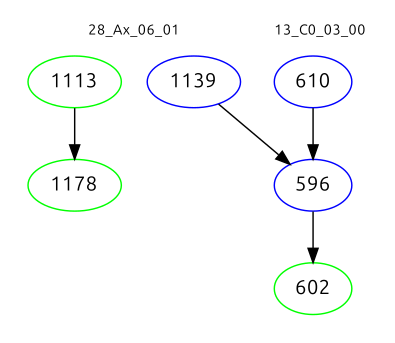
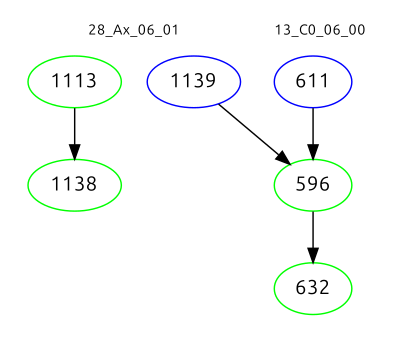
cluster "13_C0_03_00": label "13_C0_03_00" -> "13_C0_06_00"
node "610": label "610" -> "611"
node "1178": label "1178" -> "1138"
node "596": color blue -> green
node "602": label "602" -> "632"
